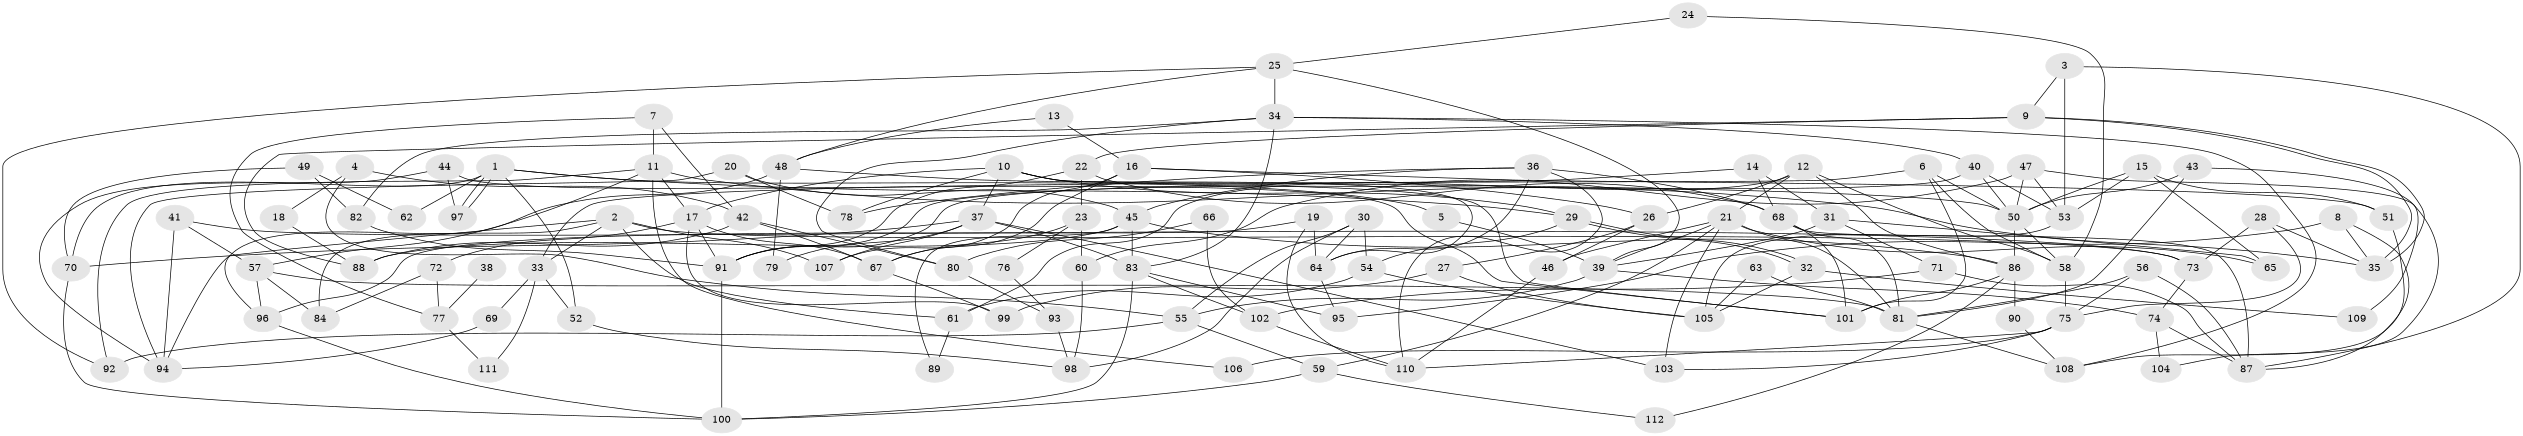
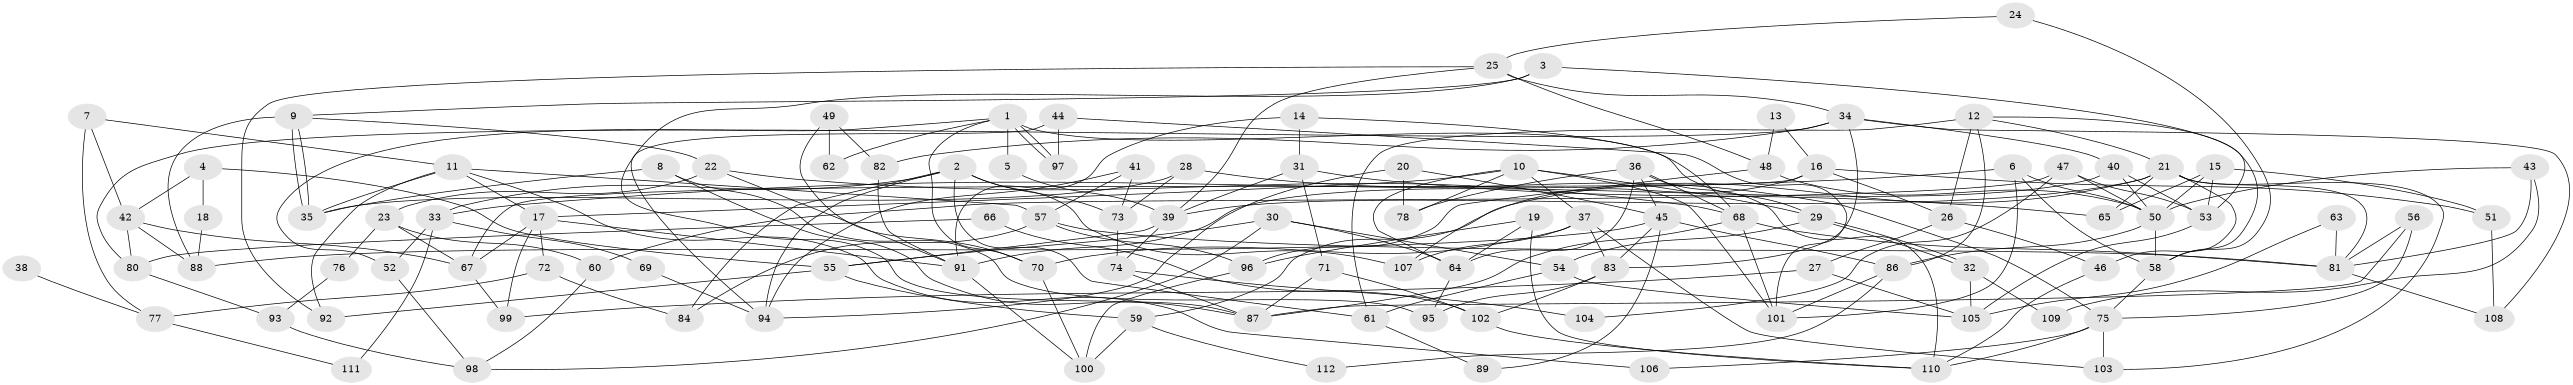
node "79": removed
node "90": removed
edge "83" -- "100": removed
